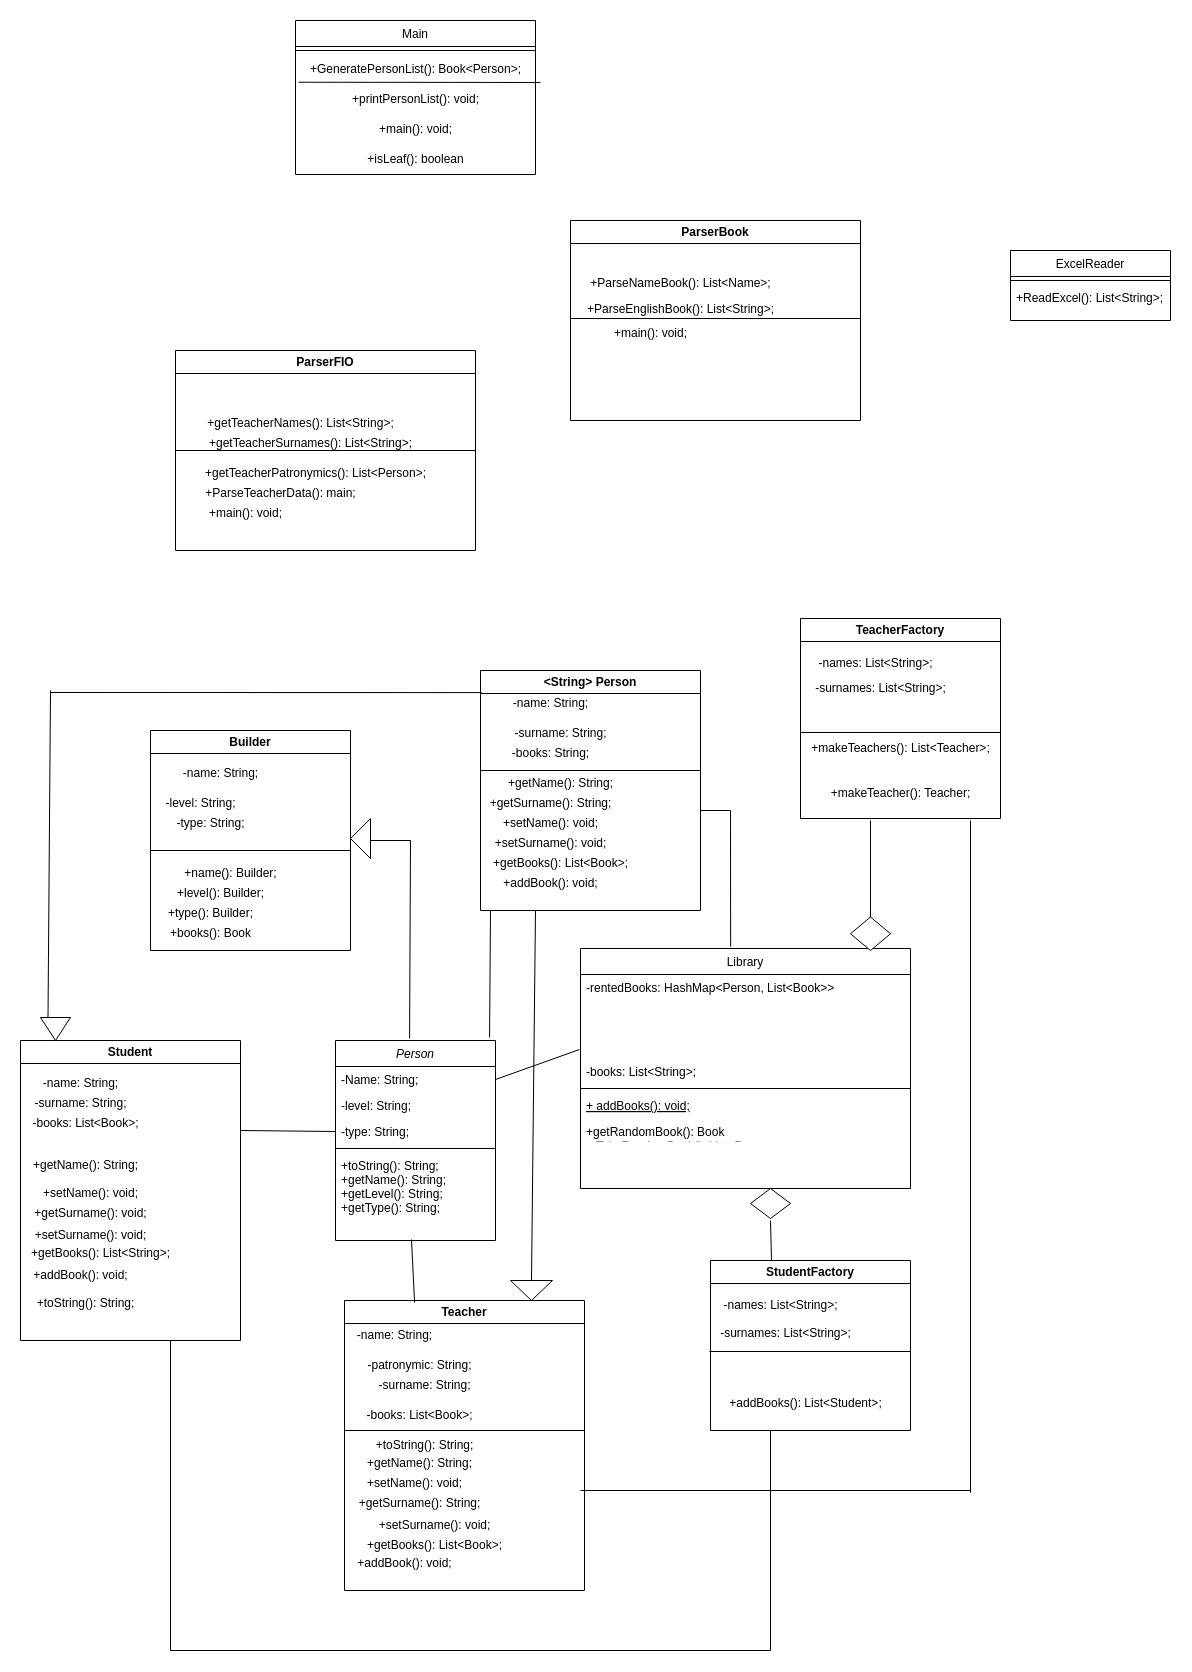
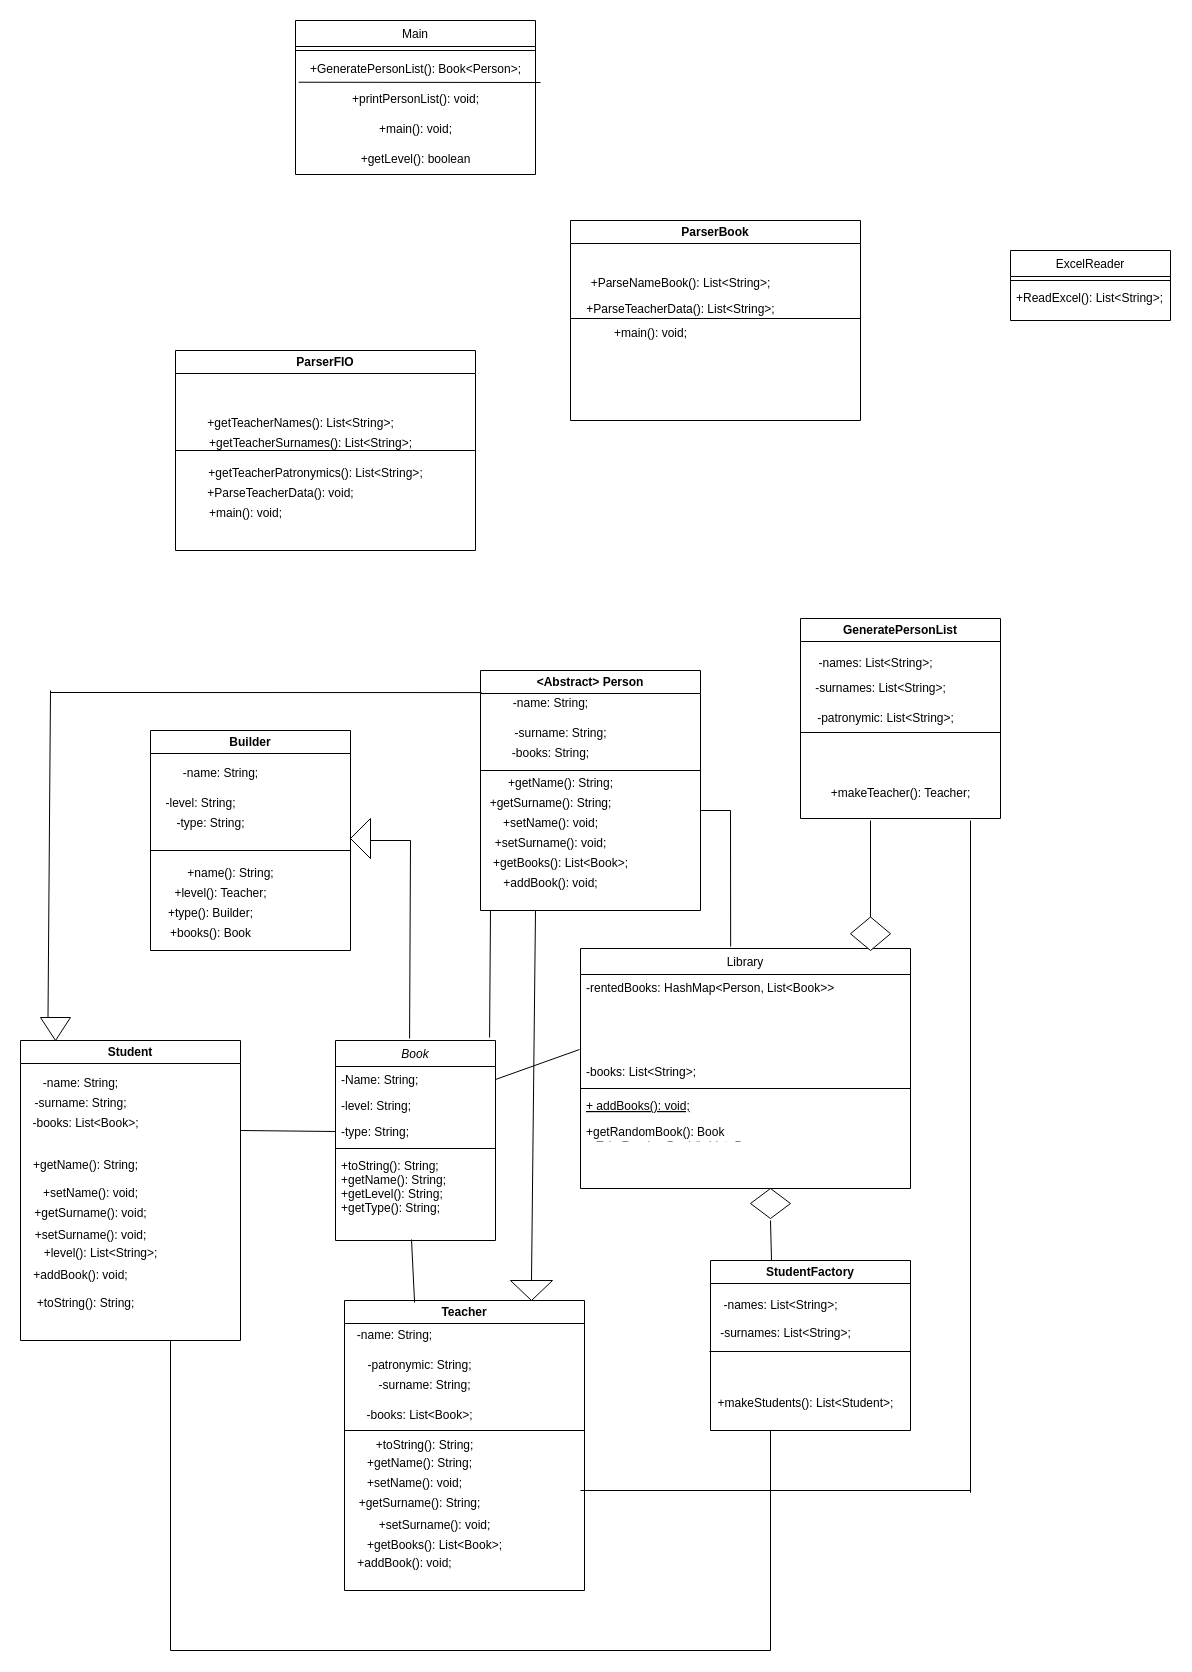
node "+isLeaf(): boolean": label "+isLeaf(): boolean" -> "+getLevel(): boolean"
node "+ParseNameBook(): List<Name>;": label "+ParseNameBook(): List<Name>;" -> "+ParseNameBook(): List<String>;"
node "+ParseEnglishBook(): List<String>;": label "+ParseEnglishBook(): List<String>;" -> "+ParseTeacherData(): List<String>;"
node "+getTeacherPatronymics(): List<Person>;": label "+getTeacherPatronymics(): List<Person>;" -> "+getTeacherPatronymics(): List<String>;"
node "+ParseTeacherData(): main;": label "+ParseTeacherData(): main;" -> "+ParseTeacherData(): void;"
node "TeacherFactory": label "TeacherFactory" -> "GeneratePersonList"
node "<String> Person": label "<String> Person" -> "<Abstract> Person"
node "-patronymic: List<String>;": added
node "+makeTeachers(): List<Teacher>;": removed
node "+name(): Builder;": label "+name(): Builder;" -> "+name(): String;"
node "+level(): Builder;": label "+level(): Builder;" -> "+level(): Teacher;"
node "Person": label "Person" -> "Book"
node "+getBooks(): List<String>;": label "+getBooks(): List<String>;" -> "+level(): List<String>;"
node "+addBooks(): List<Student>;": label "+addBooks(): List<Student>;" -> "+makeStudents(): List<Student>;"
